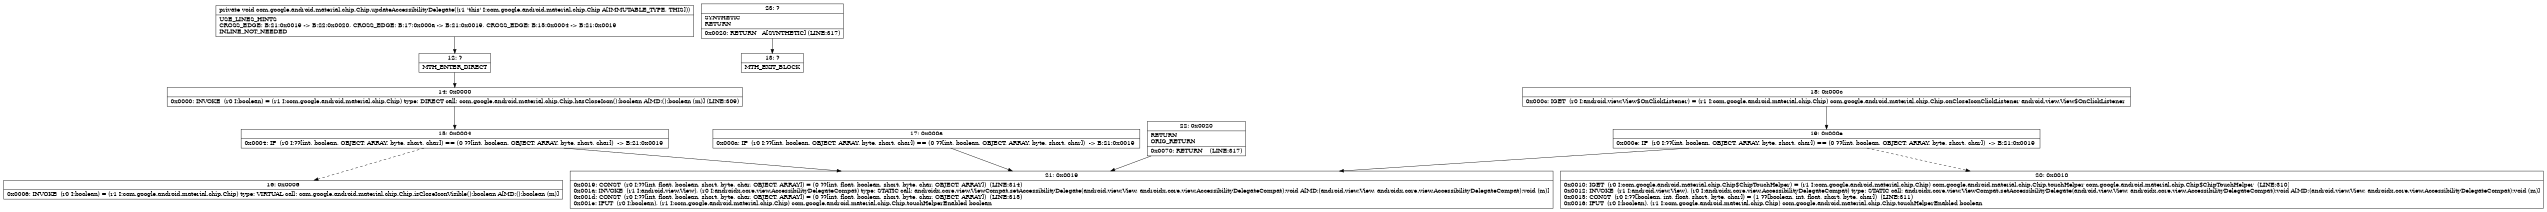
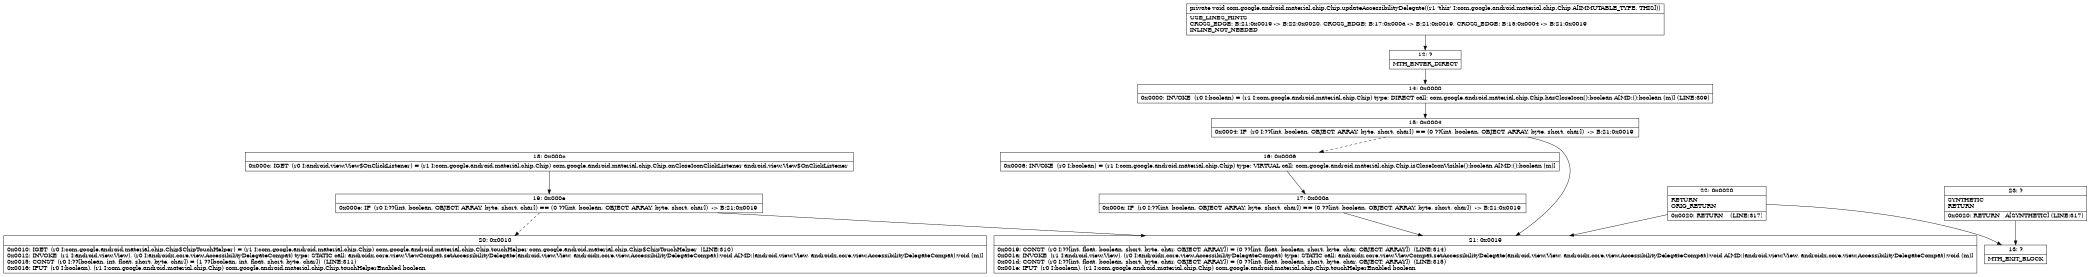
node "22: 0x0020": text "0x0070: RETURN    (LINE:317)" -> "0x0020: RETURN    (LINE:317)"
edge "16: 0x0006" -> "17: 0x000a": added
edge "22: 0x0020" -> "13: ?": added
